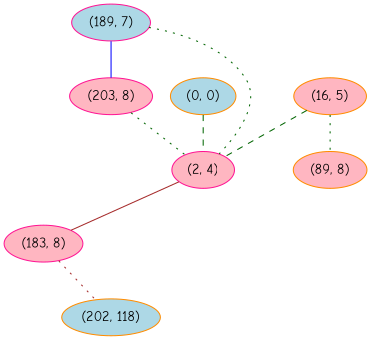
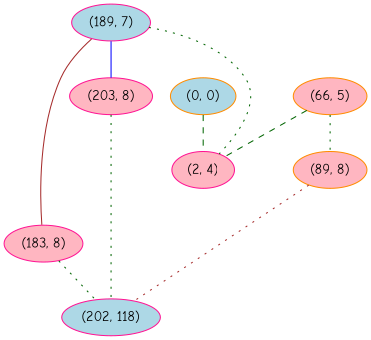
node "(16, 5)": label "(16, 5)" -> "(66, 5)"
edge "(203, 8)" -- "(2, 4)": now "(203, 8)" -- "(202, 118)"
edge "(2, 4)" -- "(183, 8)": now "(189, 7)" -- "(183, 8)"
edge "(89, 8)" -- "(202, 118)": added
edge "(183, 8)" -- "(202, 118)": color brown -> darkgreen
node "(202, 118)": color darkorange -> deeppink
